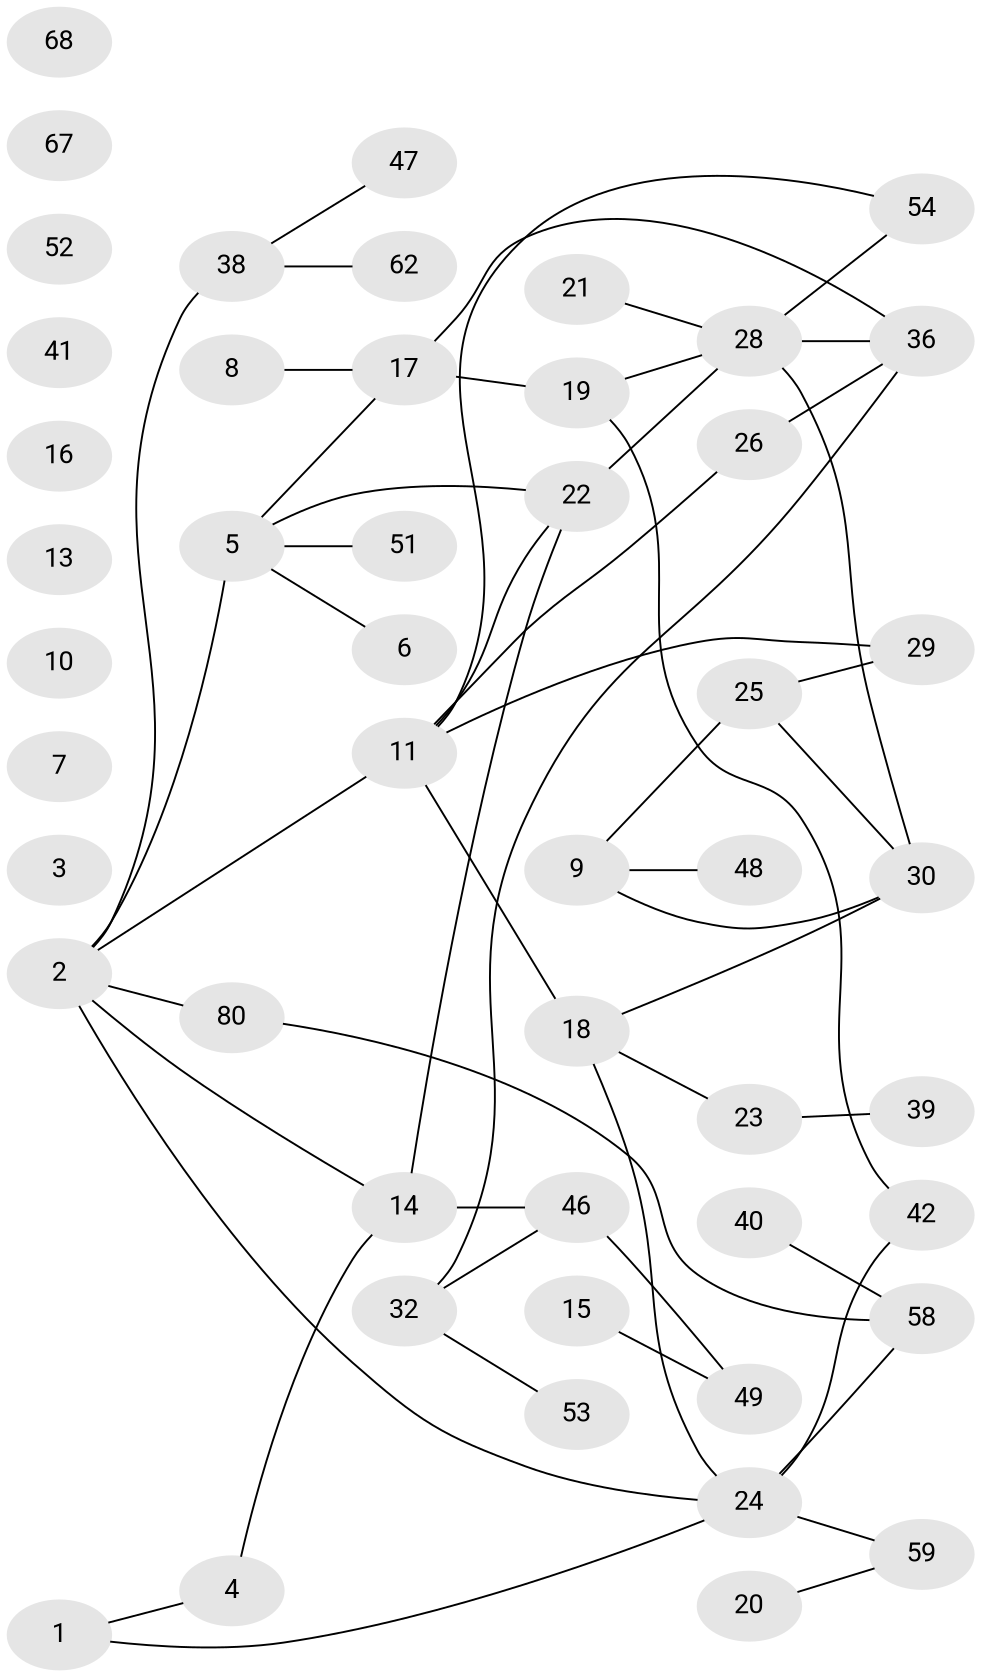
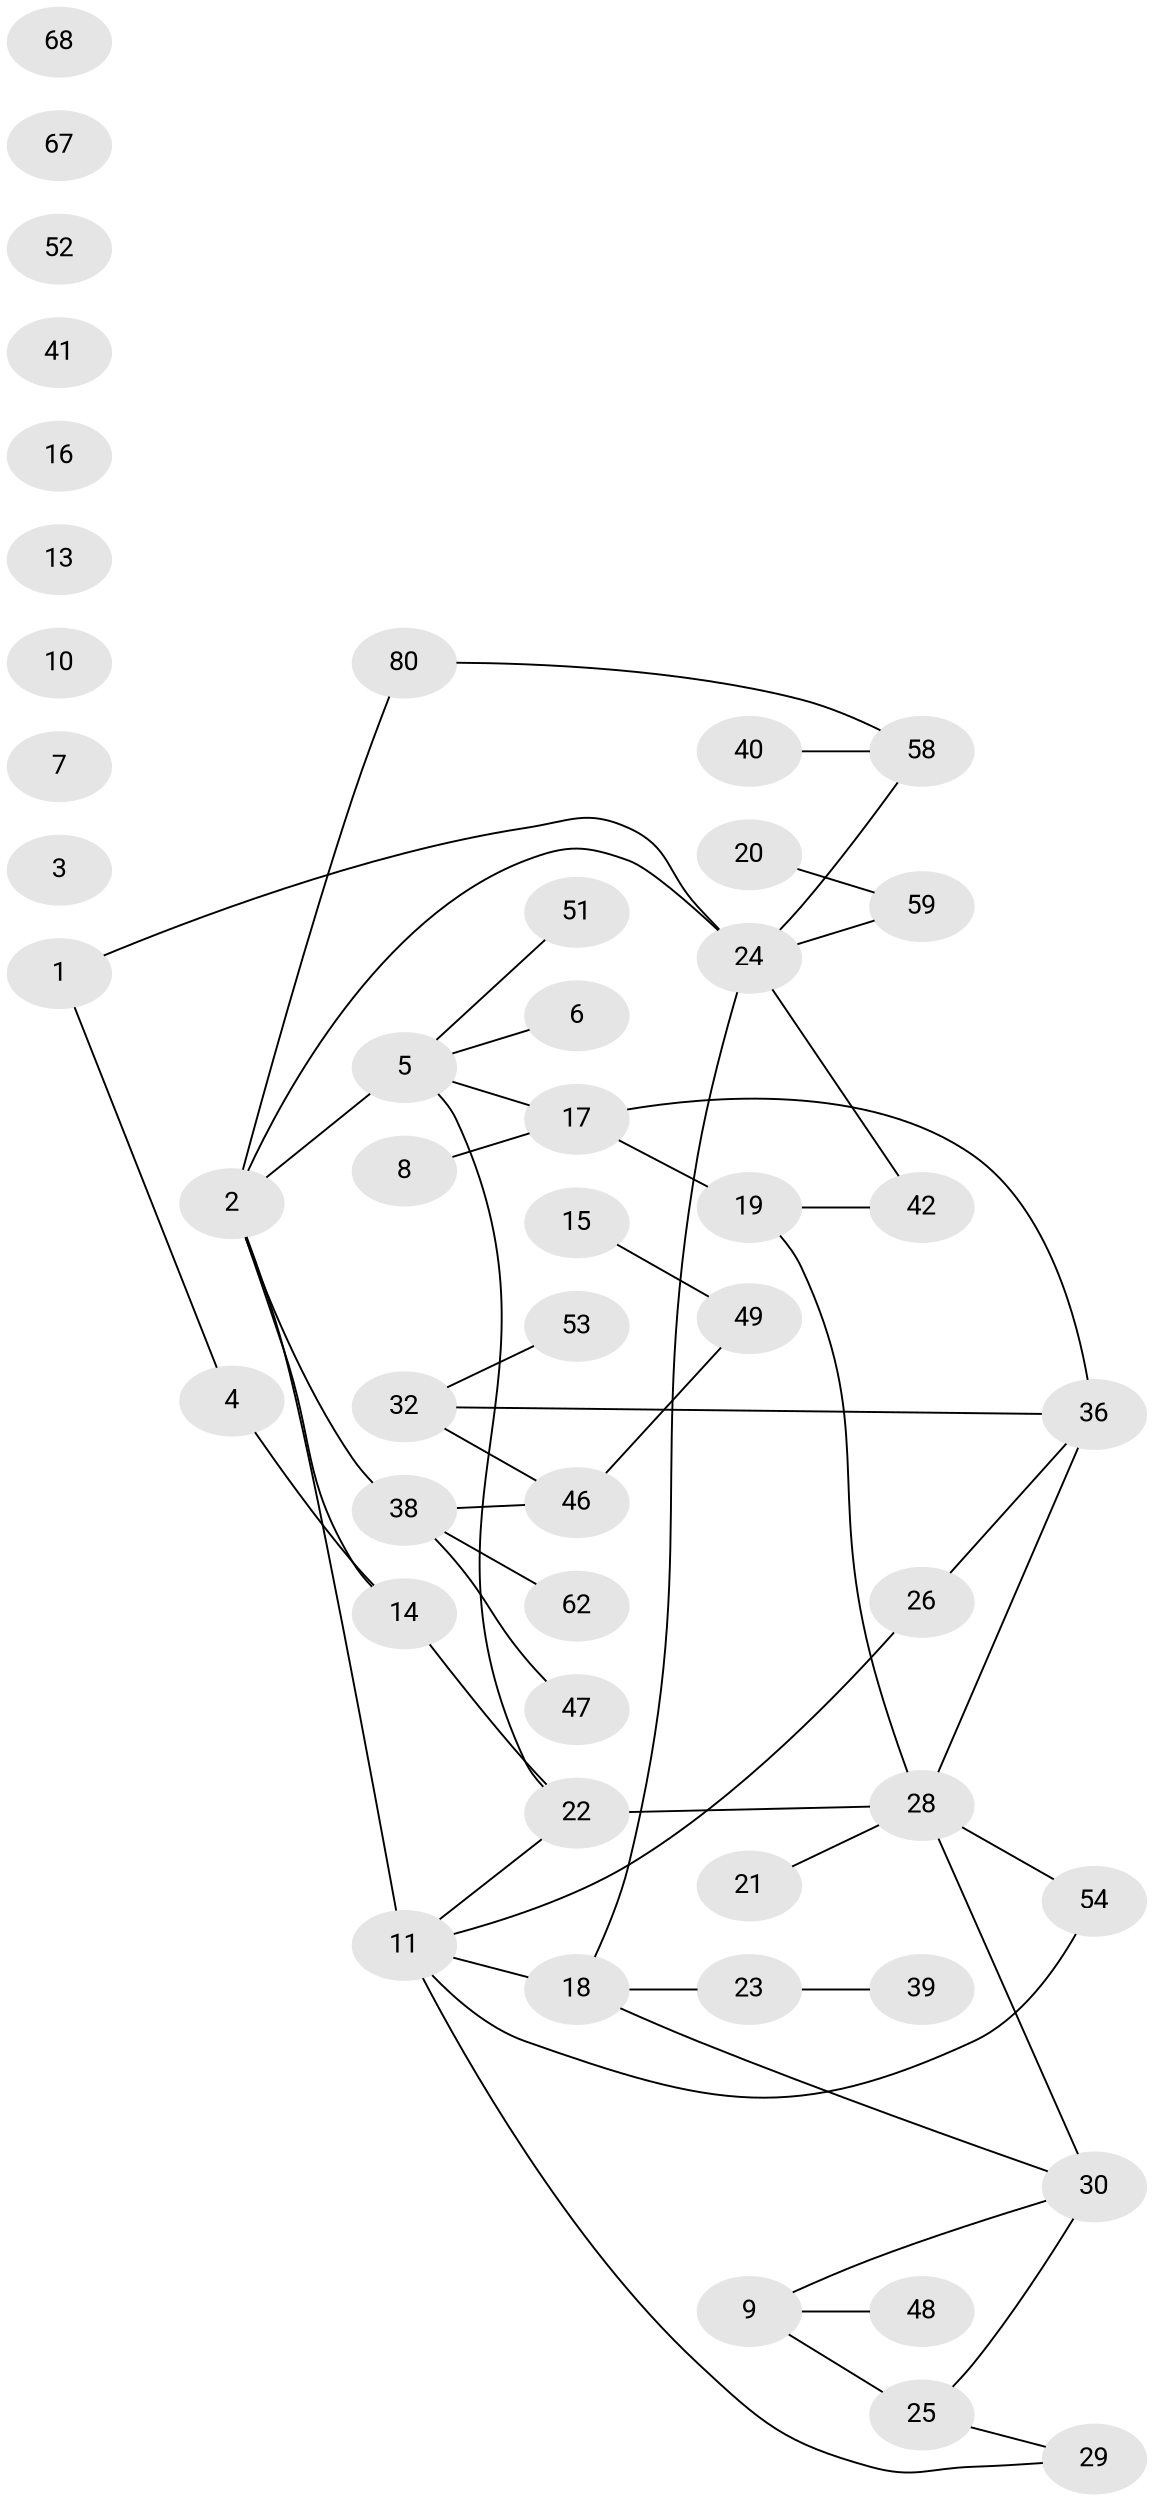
edge "14" -- "46": now "38" -- "46"
